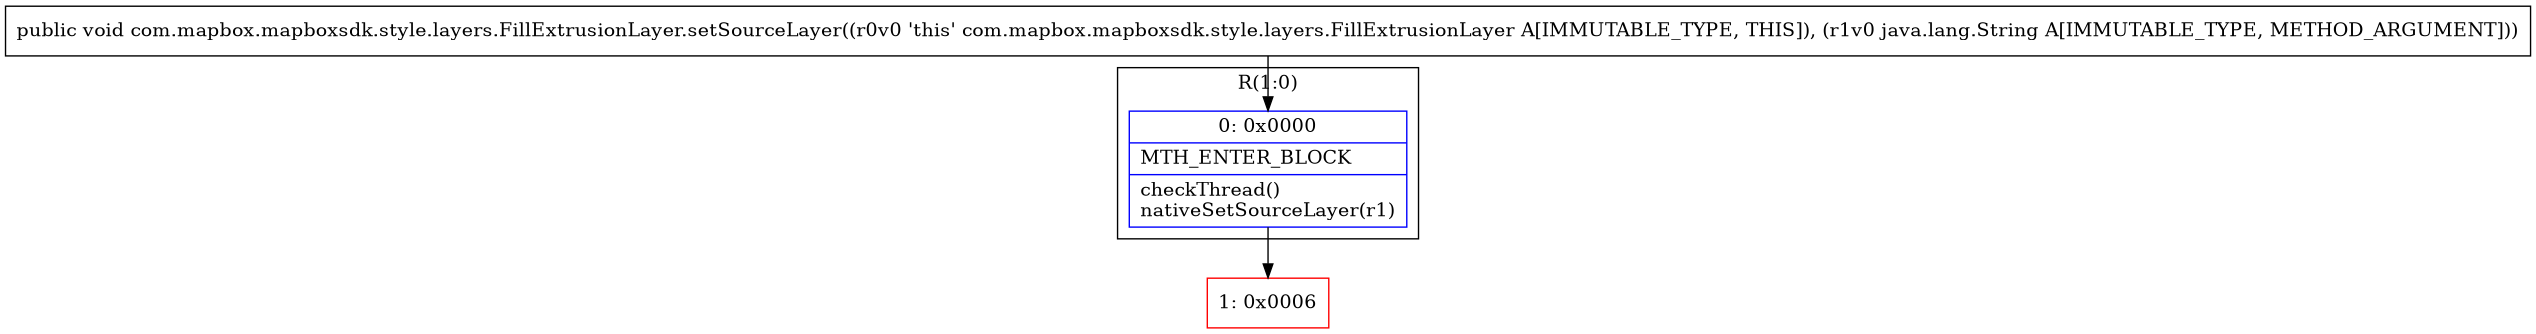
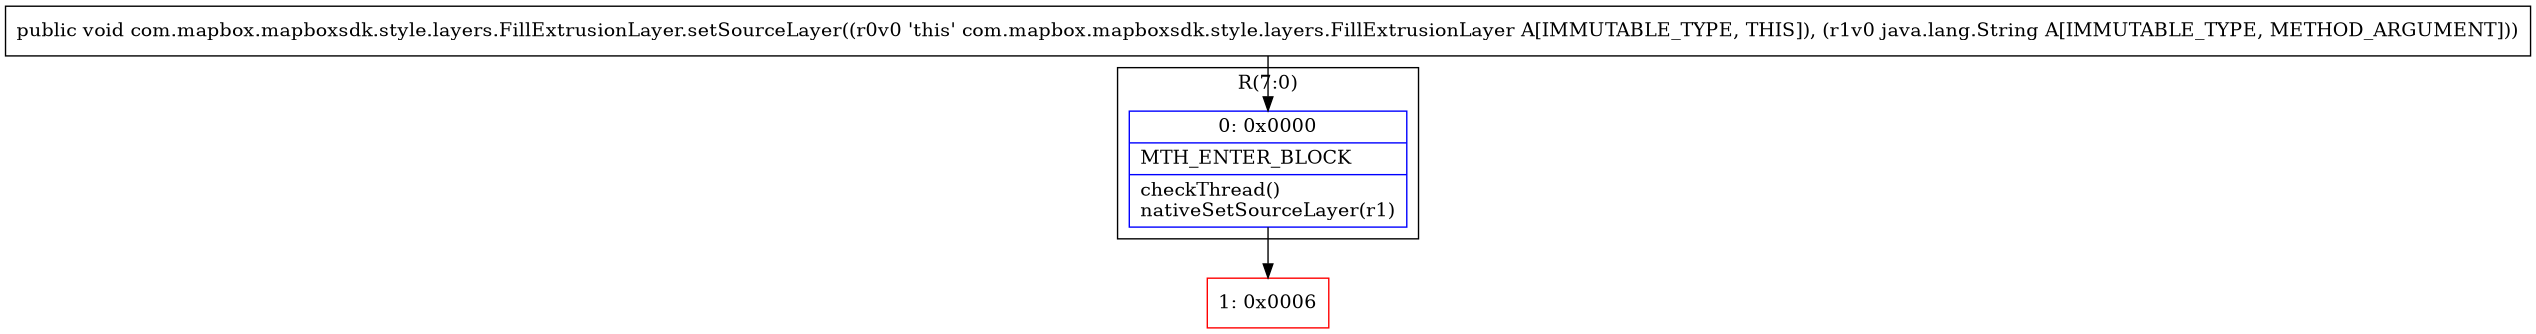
cluster "R(1:0)": label "R(1:0)" -> "R(7:0)"
